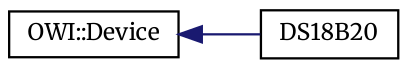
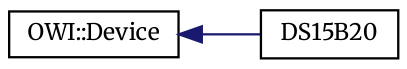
node "DS18B20": label "DS18B20" -> "DS15B20"
